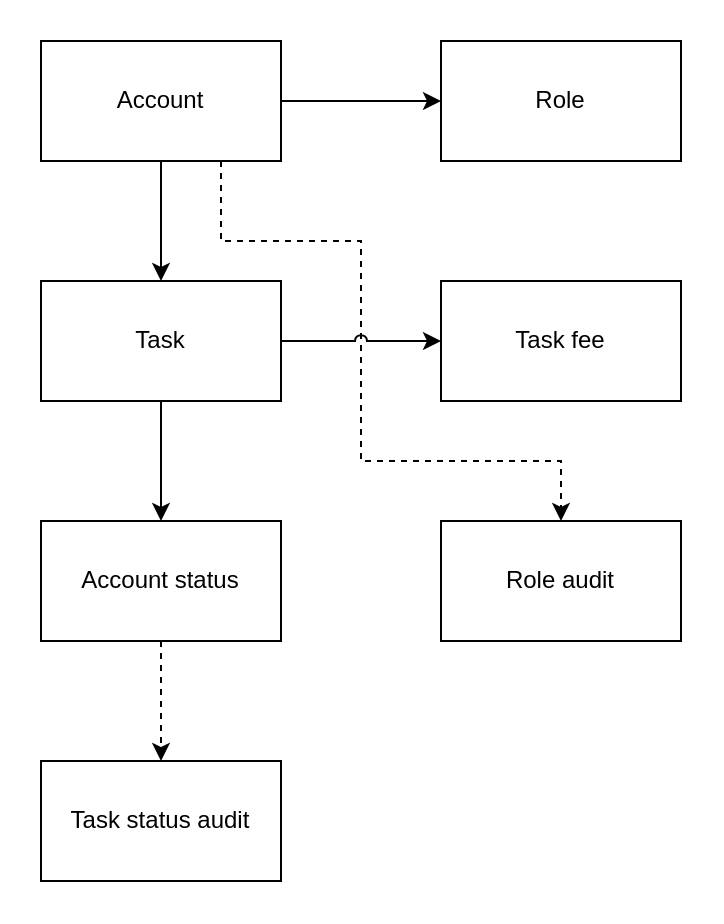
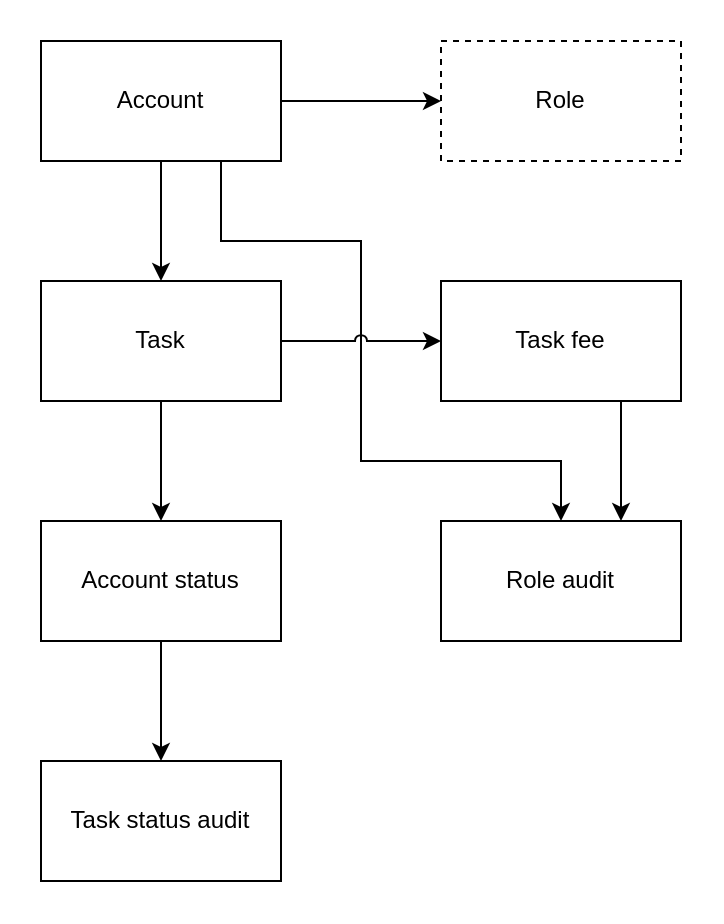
node "Role": style solid -> dashed
edge "Account" -> "Role audit": style dashed -> solid
edge "Task fee" -> "Role audit": added
edge "Account status" -> "Task status audit": style dashed -> solid
